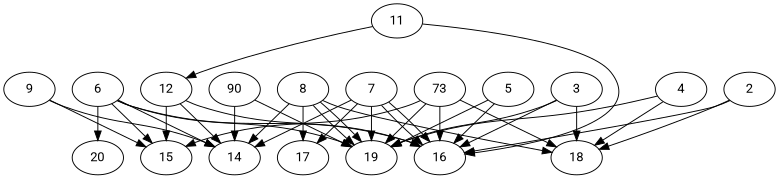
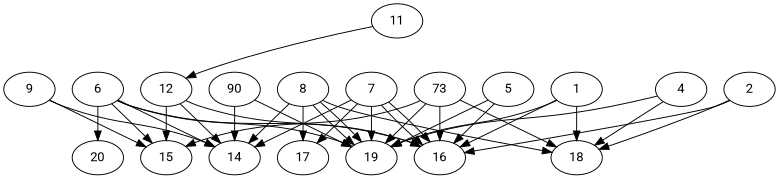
edge "11" -> "16": removed
node "3": label "3" -> "1"
